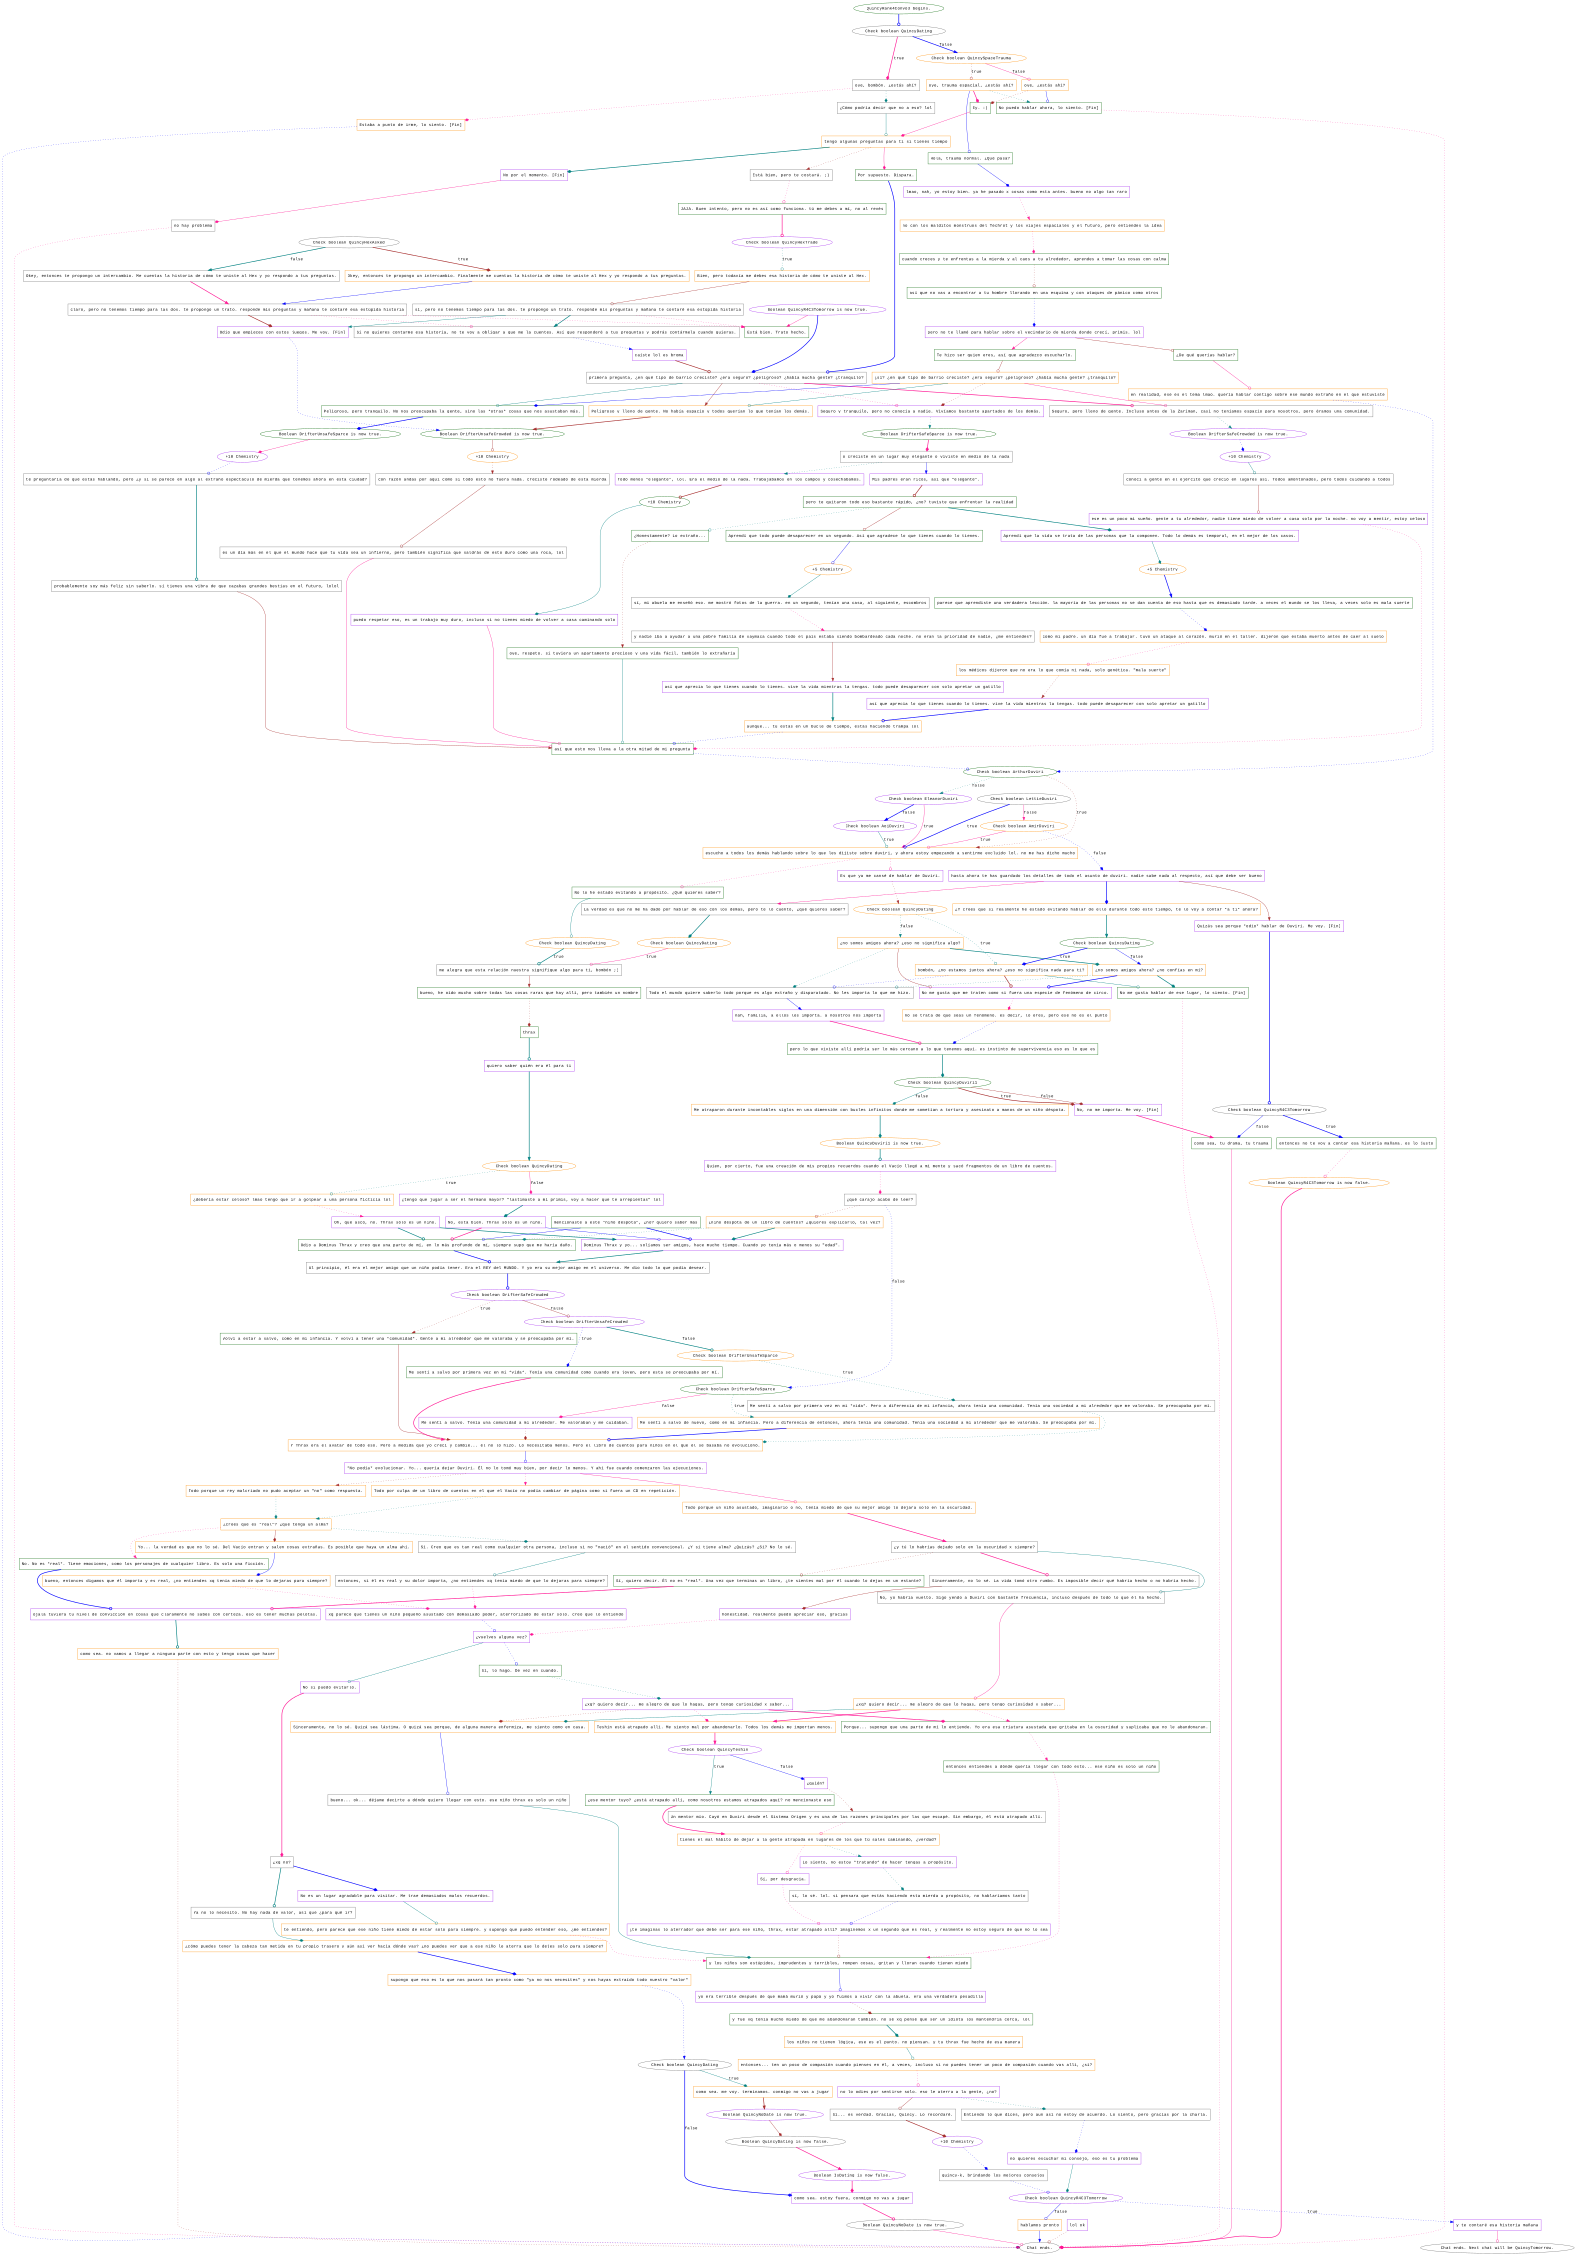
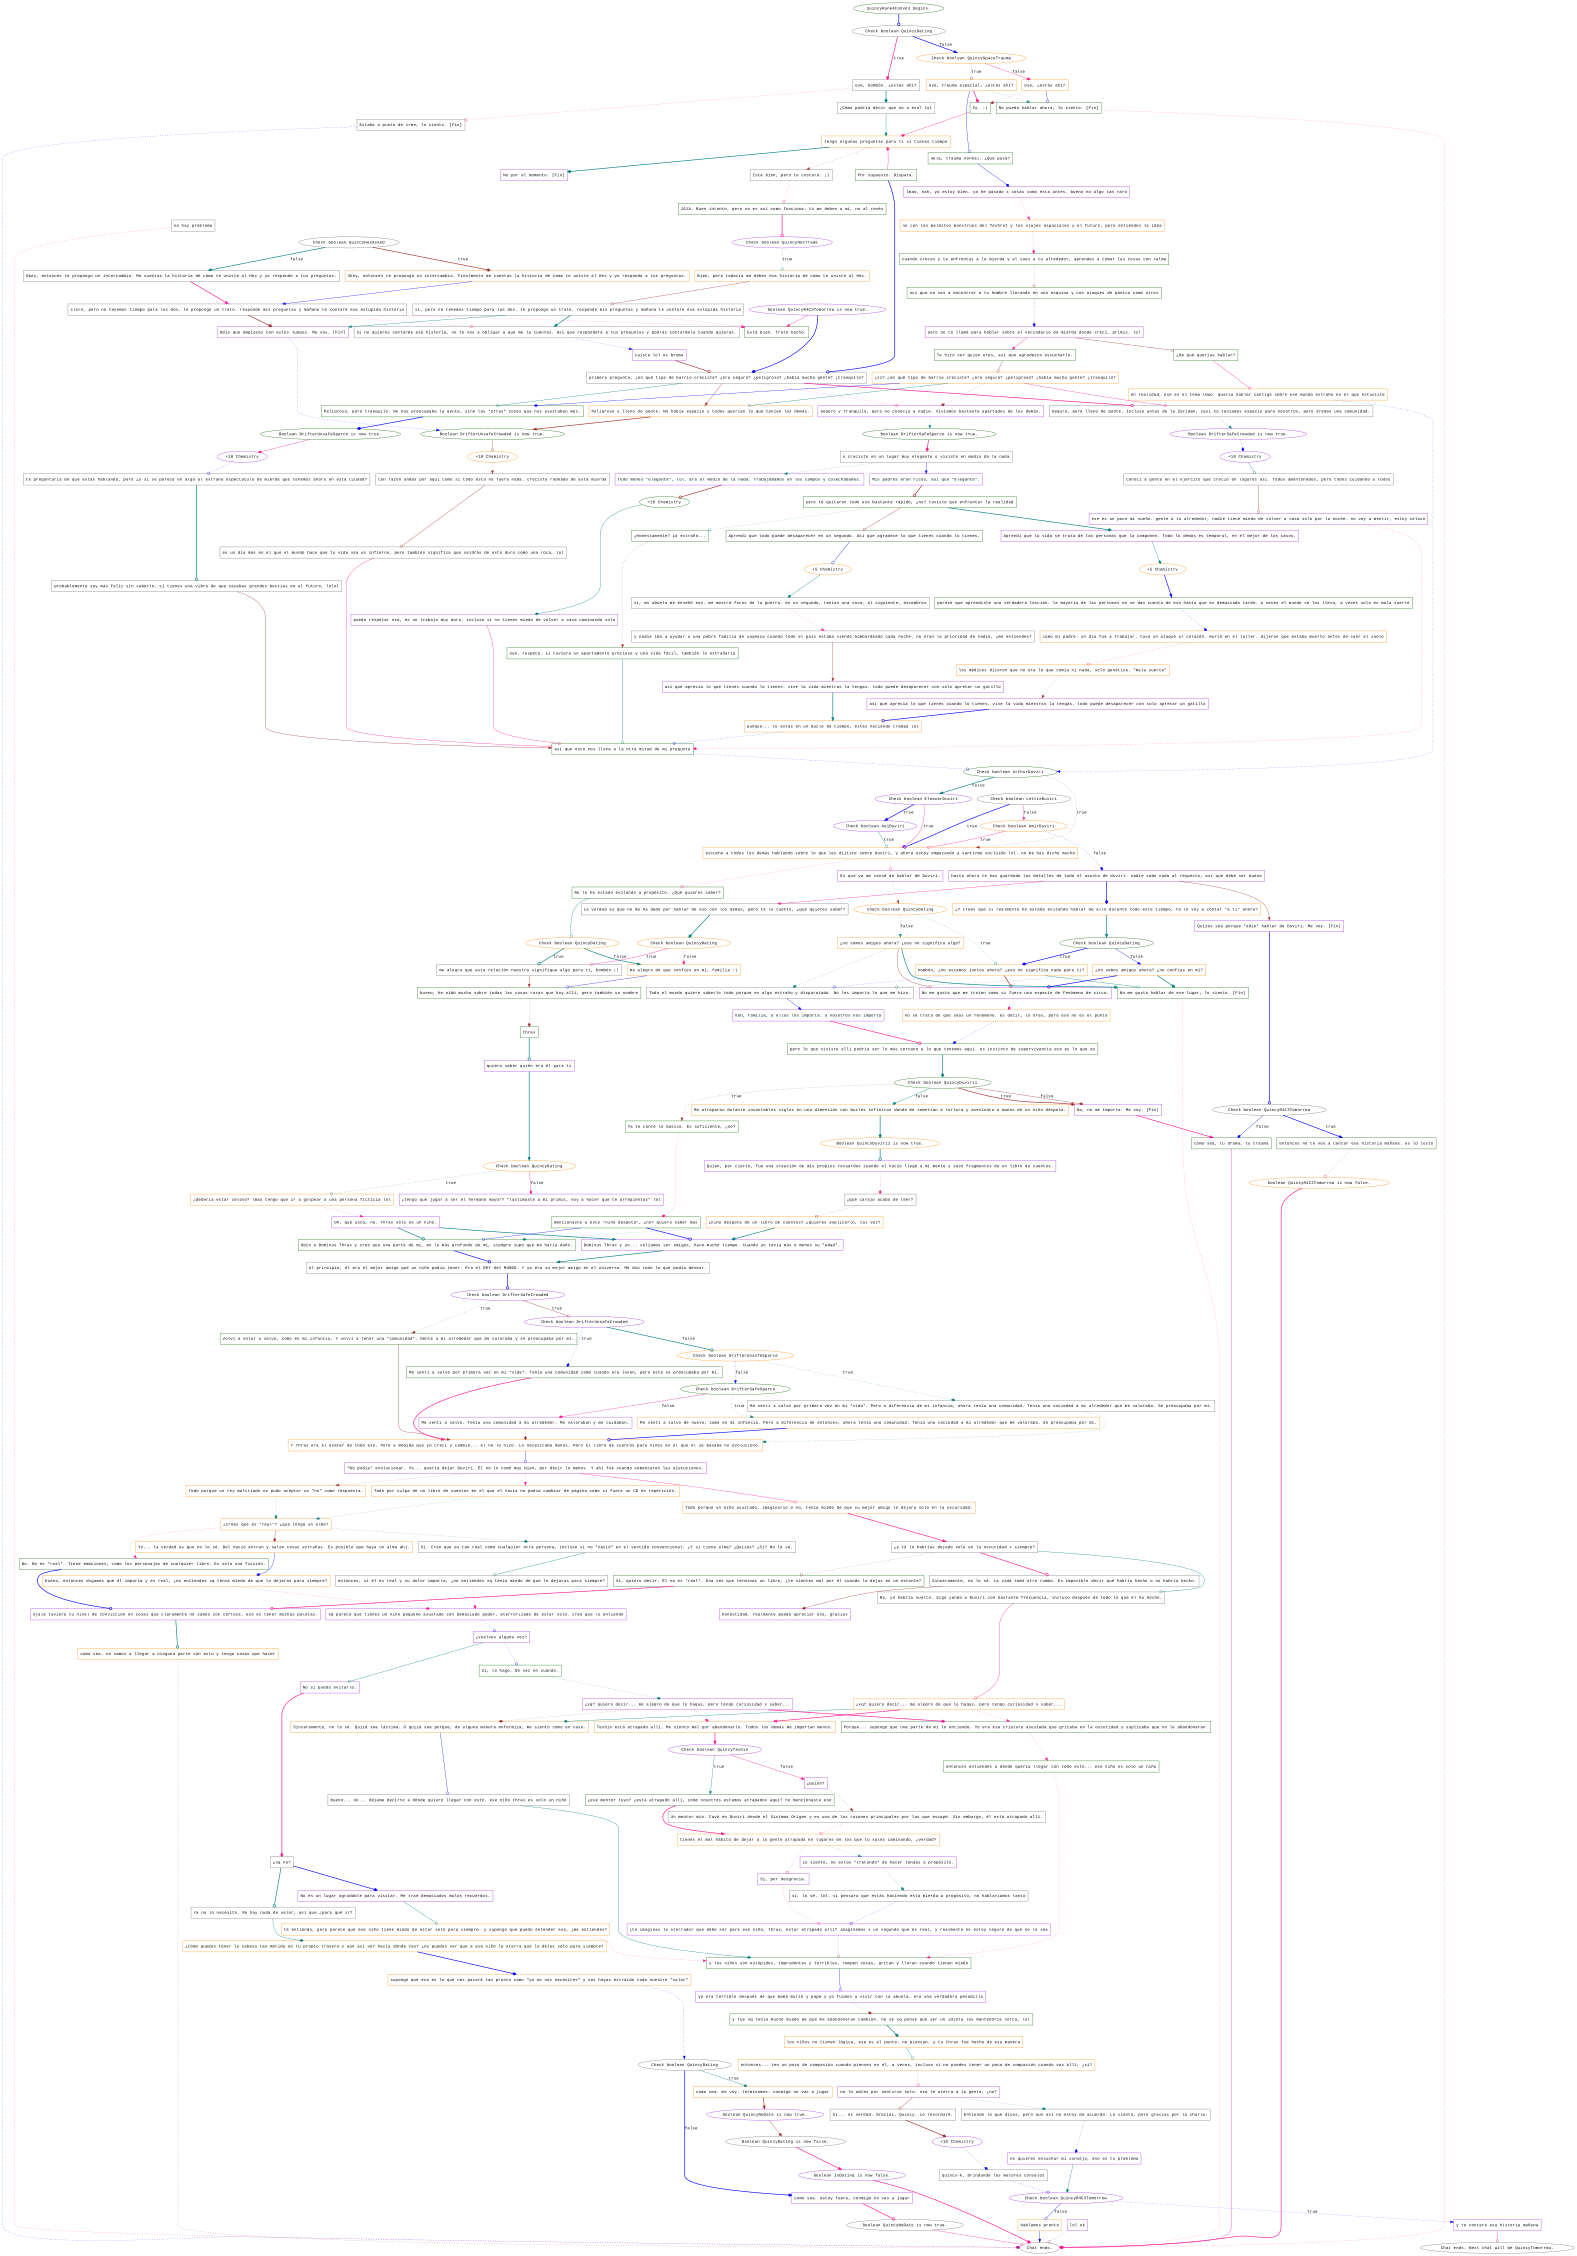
edge "Check boolean QuincySpaceTrauma" -> "oye, ¿estás ahí?": arrowhead odot -> diamond
edge "oye, bombón. ¿estás ahí?" -> "¿Cómo podría decir que no a eso? lol": style dotted -> bold
edge "oye, bombón. ¿estás ahí?" -> "Estaba a punto de irme, lo siento. [Fin]": arrowhead diamond -> odot
edge "¿Cómo podría decir que no a eso? lol" -> "tengo algunas preguntas para ti si tienes tiempo": arrowhead odot -> diamond
node "Estaba a punto de irme, lo siento. [Fin]": color darkorange -> gray40
edge "tengo algunas preguntas para ti si tienes tiempo" -> "Por supuesto. Dispara.": reversed
edge "No por el momento. [Fin]" -> "no hay problema": removed
edge "Check boolean ArthurDuviri" -> "Check boolean EleanorDuviri": style dotted -> bold
edge "Check boolean EleanorDuviri" -> "Check boolean AoiDuviri": label "false" -> "true"
edge "¿no somos amigos ahora? ¿eso no significa algo?" -> "¿no somos amigos ahora? ¿no confías en mí?": now "¿no somos amigos ahora? ¿eso no significa algo?" -> "No me gusta hablar de ese lugar, lo siento. [Fin]"
node "me alegro de que confíes en mí, familia :)": added
node "Ya te conté lo básico. Es suficiente, ¿no?": added
node "No, está bien. Thrax sólo es un niño.": removed
edge "Check boolean DrifterSafeCrowded" -> "Check boolean DrifterUnsafeCrowded": label "false" -> "true"
edge "¿qué carajo acabo de leer?" -> "Check boolean DrifterSafeSparce": now "Check boolean DrifterUnsafeSparce" -> "Check boolean DrifterSafeSparce"
edge "honestidad. realmente puedo apreciar eso, gracias" -> "¿vuelves alguna vez?": removed
edge "Check boolean QuincyTeshin" -> "¿quién?": color blue -> deeppink
edge "Boolean IsDating is now false." -> "como sea. estoy fuera, conmigo no vas a jugar": now "Boolean IsDating is now false." -> "Chat ends."
